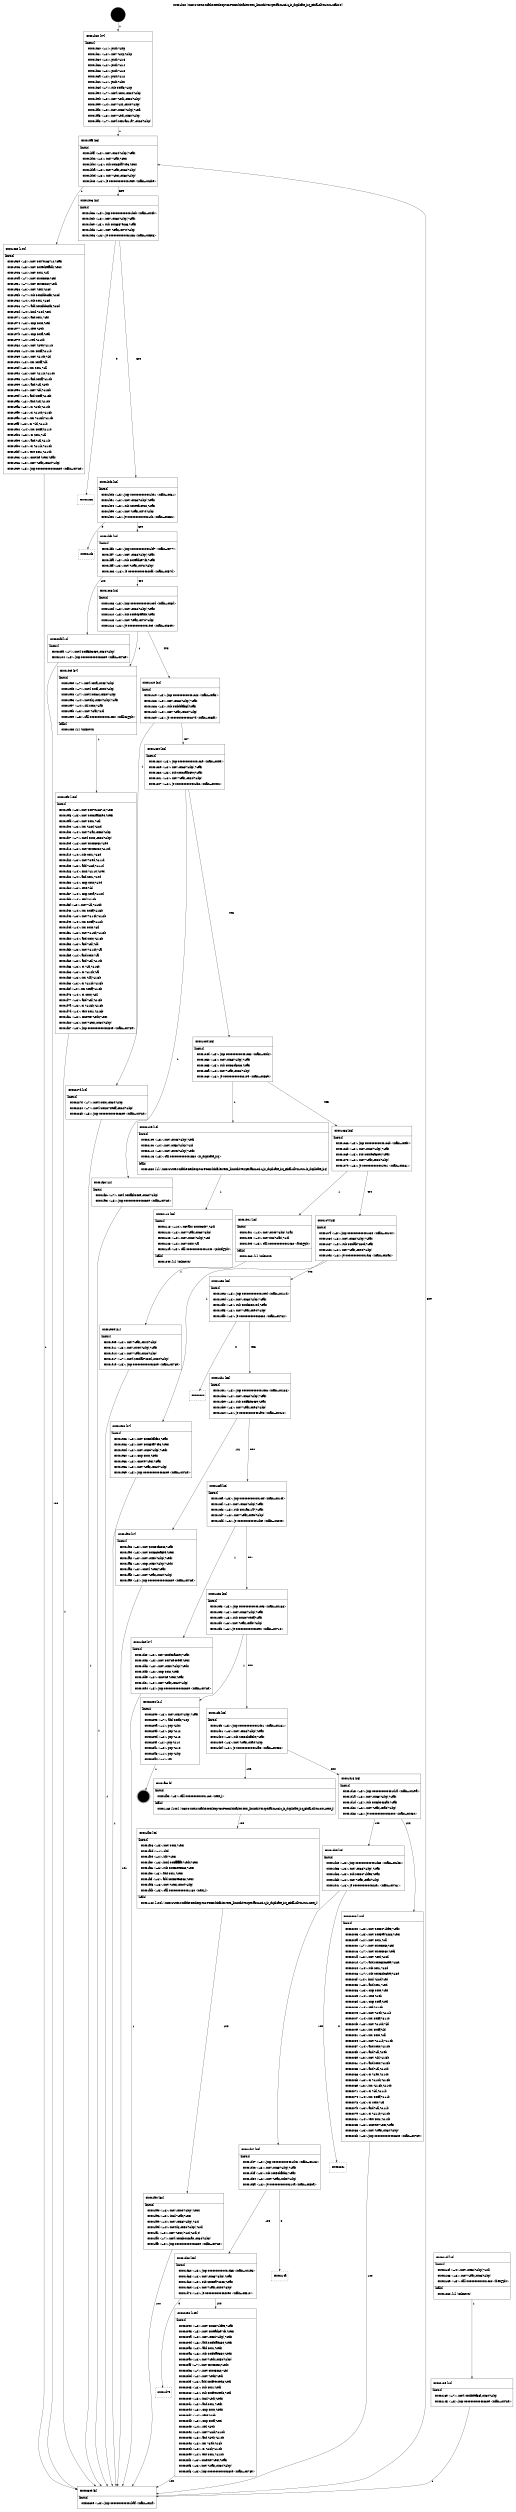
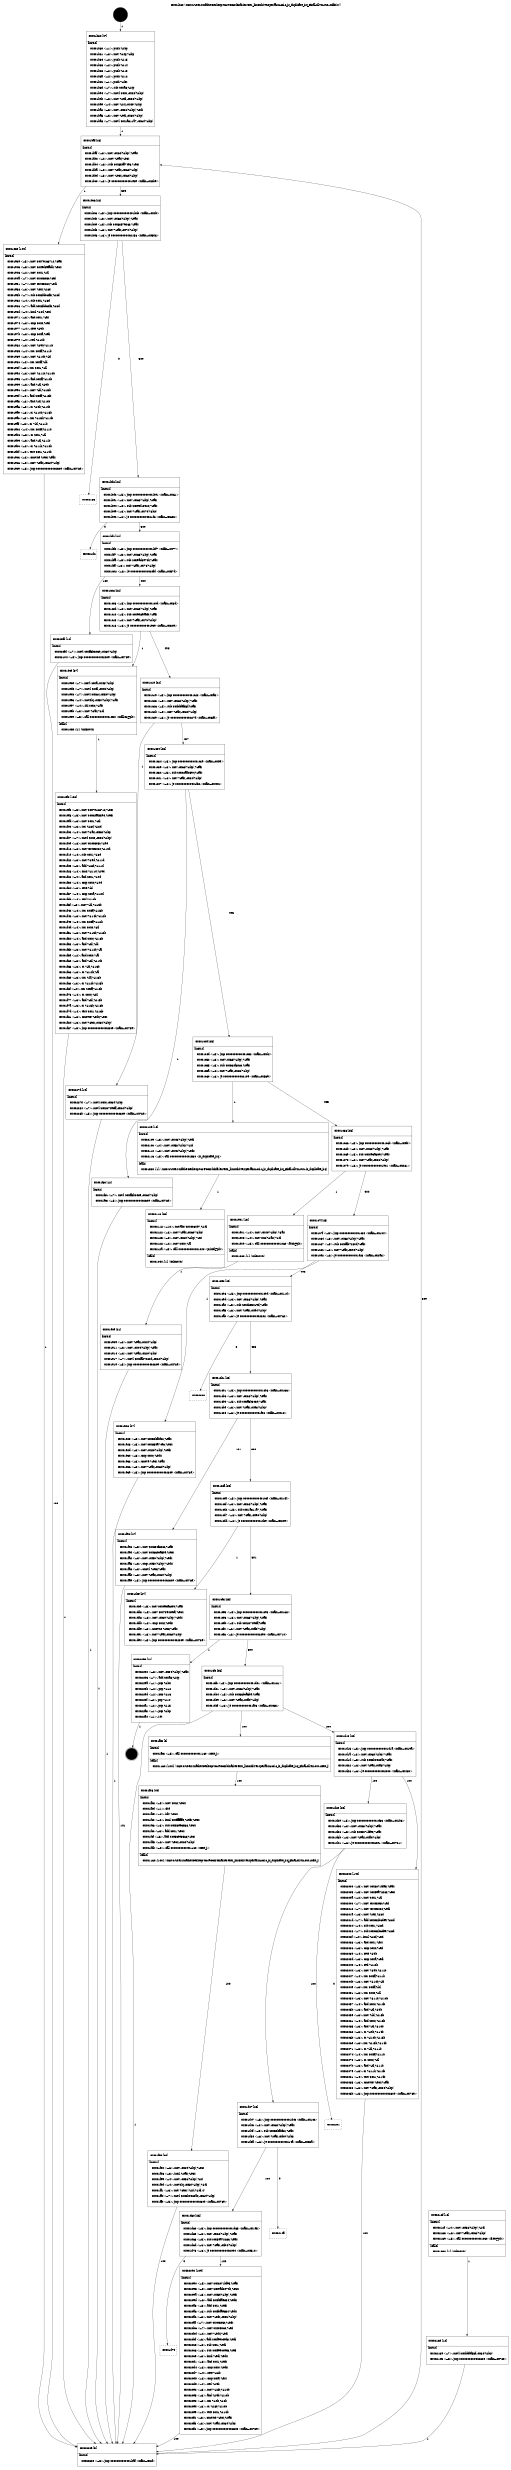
edge "0x401dce [27]" -> "0x40230e [5]": now "0x401cfc [25]" -> "0x40230e [5]"
